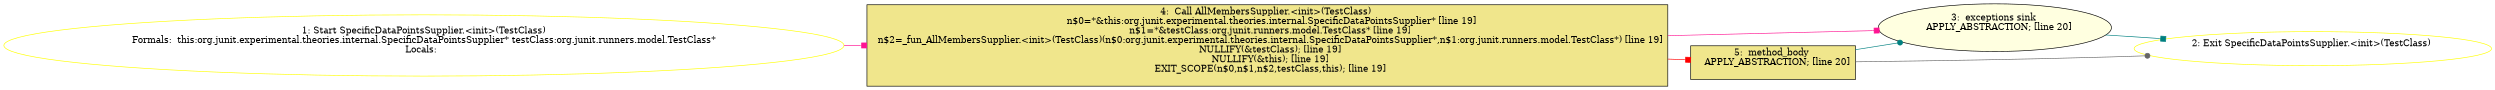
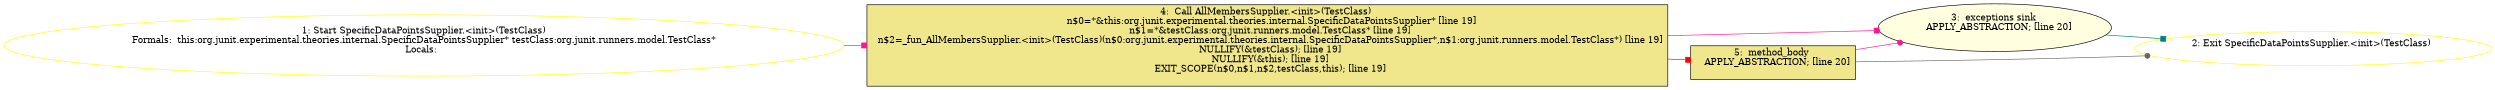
edge "5:  method_body APPLY_ABSTRACTION; [line 20]" -> "3:  exceptions sink APPLY_ABSTRACTION; [line 20]": color teal -> deeppink
